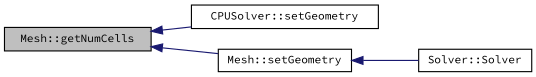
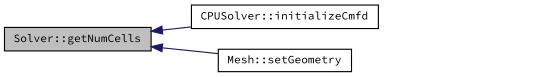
node "CPUSolver::setGeometry": label "CPUSolver::setGeometry" -> "CPUSolver::initializeCmfd"
node "Mesh::getNumCells": label "Mesh::getNumCells" -> "Solver::getNumCells"
node "Solver::Solver": removed
